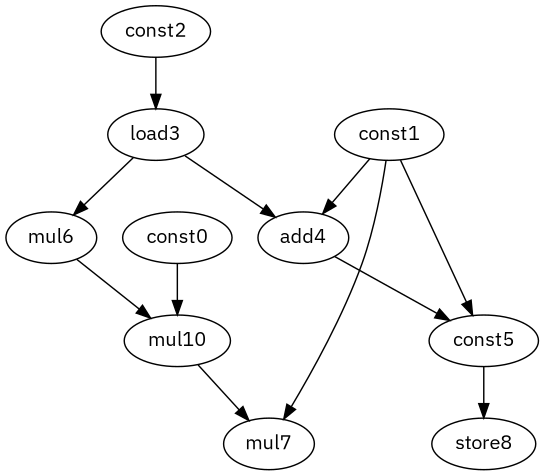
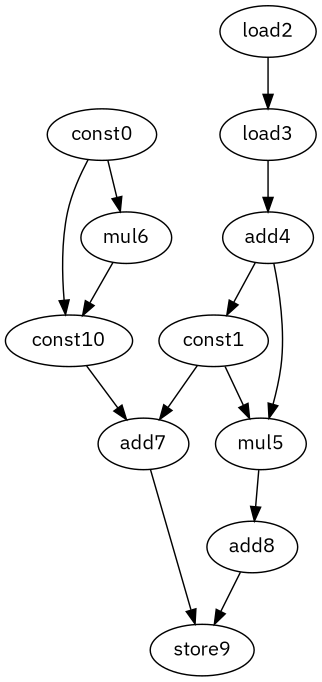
node "const2": label "const2" -> "load2"
edge "load3" -> "mul6": now "const0" -> "mul6"
edge "const1" -> "add4": reversed
node "mul10": label "mul10" -> "const10"
node "const5": label "const5" -> "mul5"
node "mul7": label "mul7" -> "add7"
node "store8": label "store8" -> "add8"
node "store9": added
